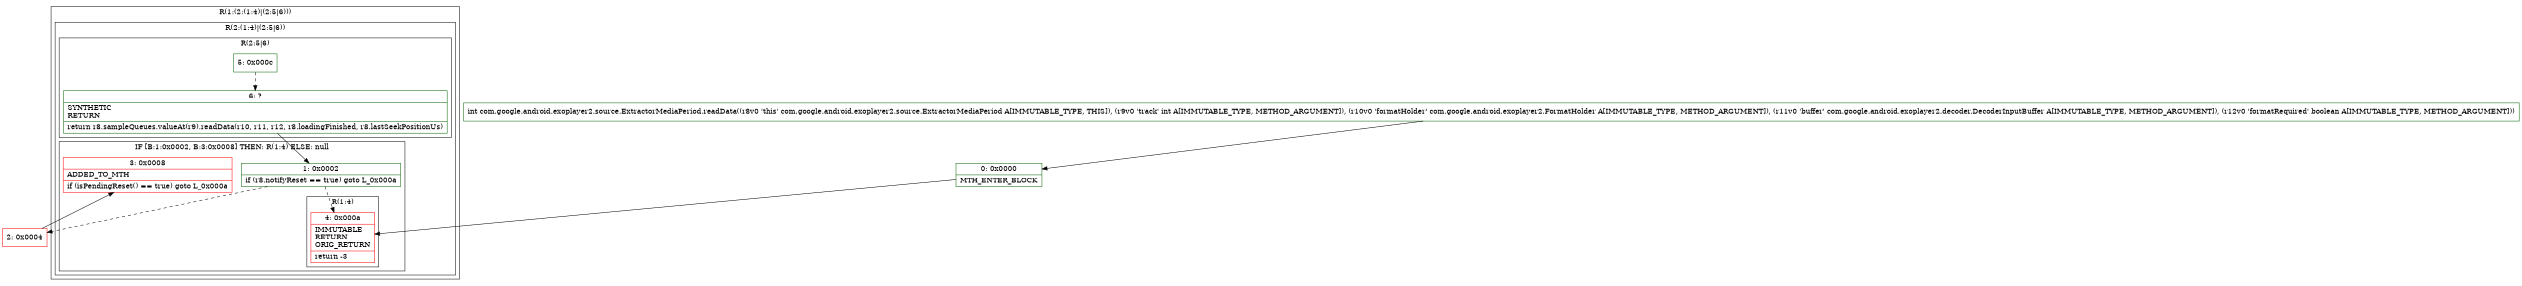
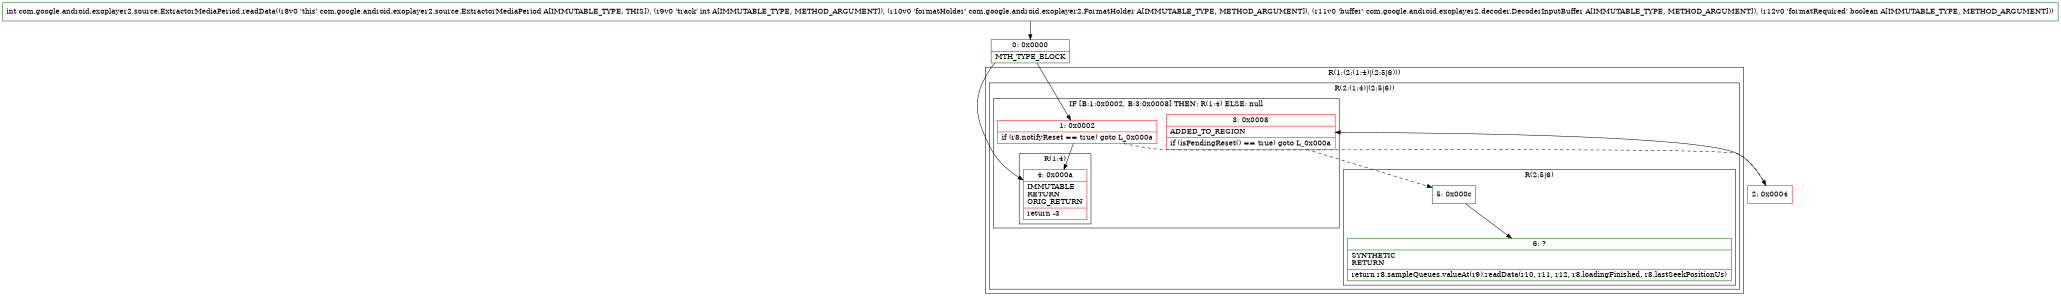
edge "5: 0x000c" -> "6: ?": style dashed -> solid
edge "6: ?" -> "1: 0x0002": now "0: 0x0000" -> "1: 0x0002"
edge "3: 0x0008" -> "5: 0x000c": added
node "3: 0x0008": text "ADDED_TO_MTH" -> "ADDED_TO_REGION"
node "1: 0x0002": color darkgreen -> red
node "0: 0x0000": text "MTH_ENTER_BLOCK" -> "MTH_TYPE_BLOCK"
edge "1: 0x0002" -> "4: 0x000a": style dashed -> solid
